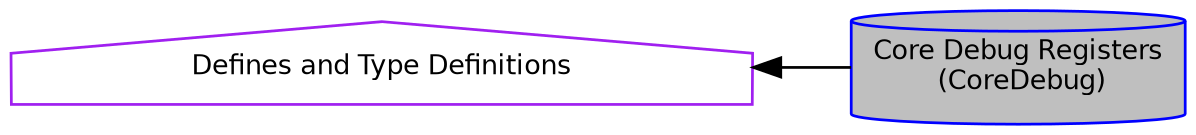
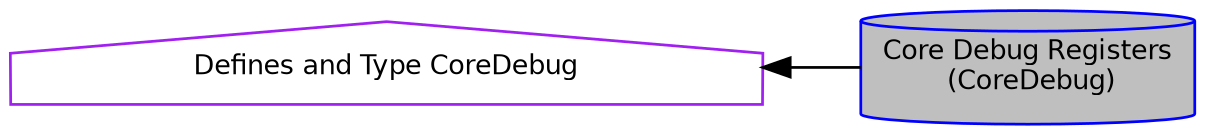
node "Defines and Type Definitions": label "Defines and Type Definitions" -> "Defines and Type CoreDebug"
